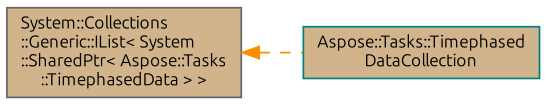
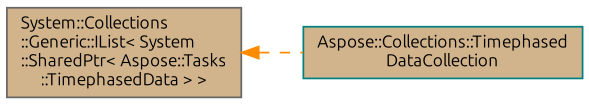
node "Aspose::Tasks::Timephased DataCollection": label "Aspose::Tasks::Timephased DataCollection" -> "Aspose::Collections::Timephased DataCollection"
